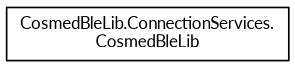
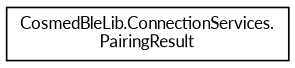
node "CosmedBleLib.ConnectionServices. CosmedBleLib": label "CosmedBleLib.ConnectionServices. CosmedBleLib" -> "CosmedBleLib.ConnectionServices. PairingResult"
